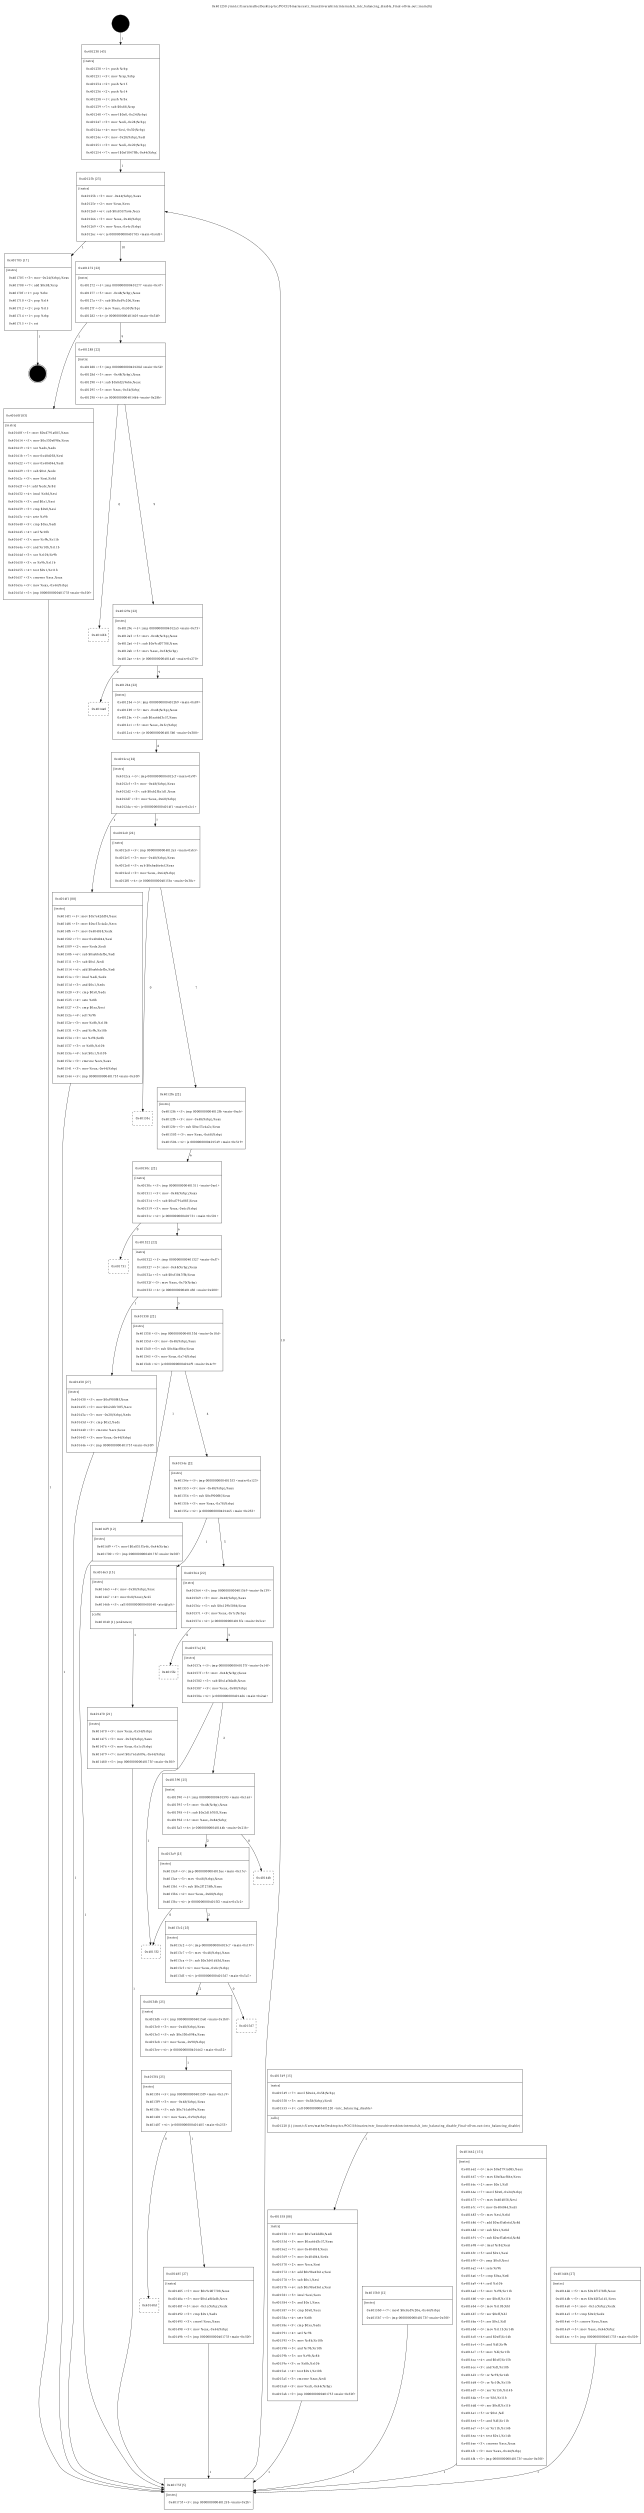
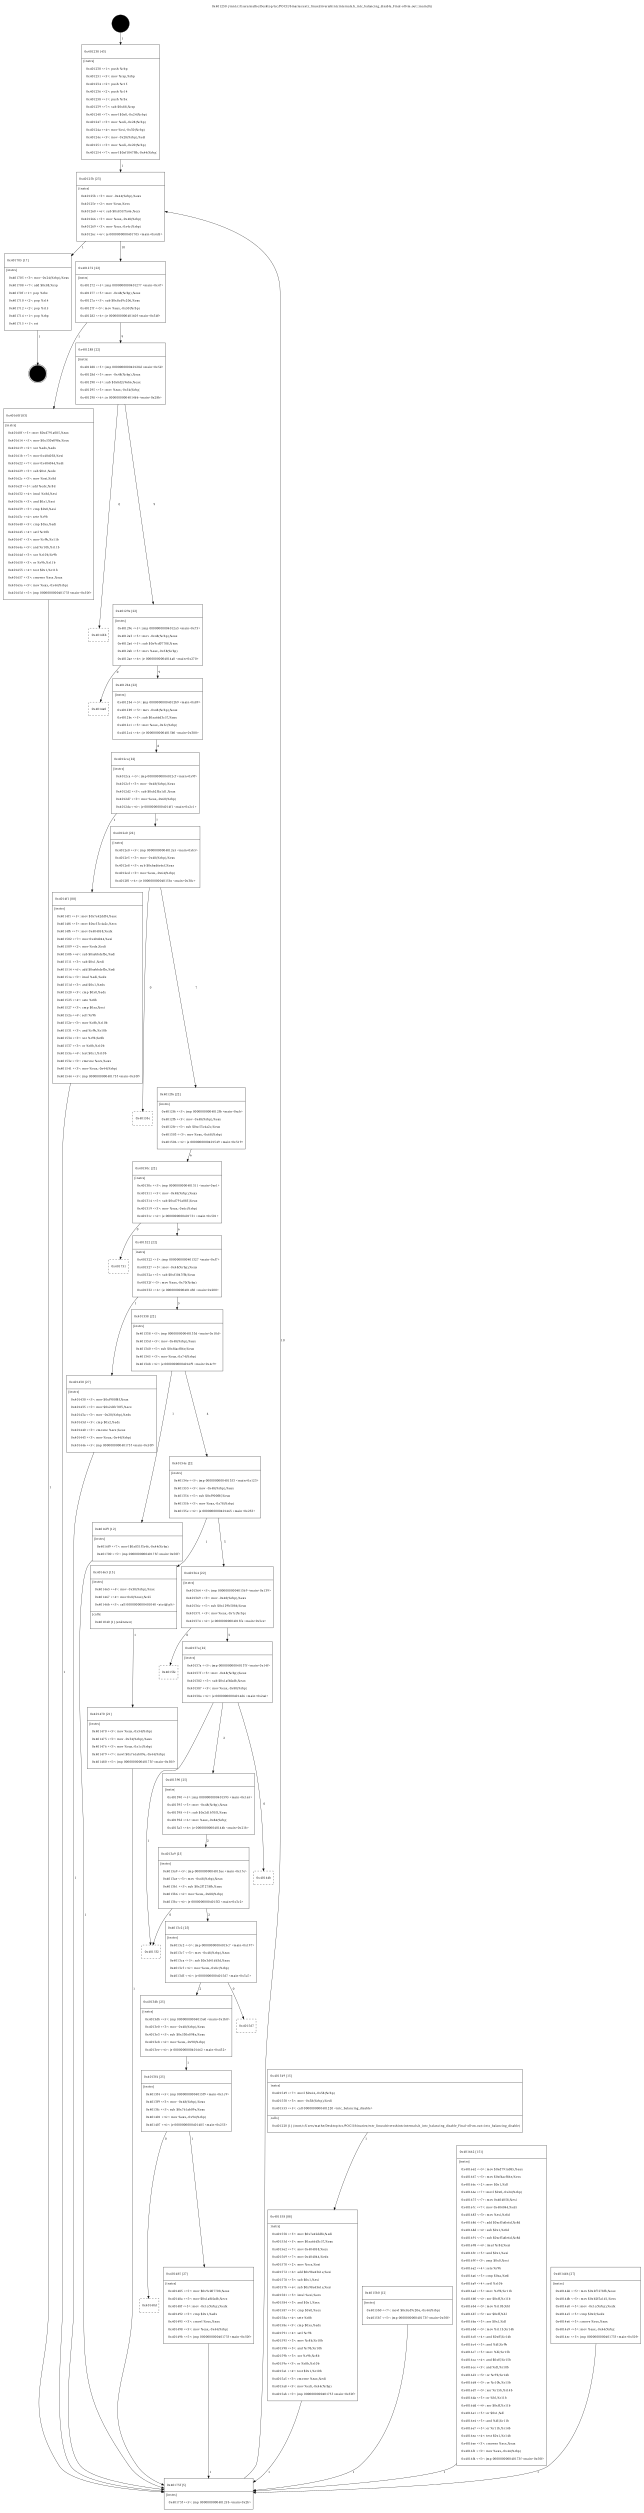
edge "0x401390 [25]" -> "0x40144b": now "0x40137a [22]" -> "0x40144b"
